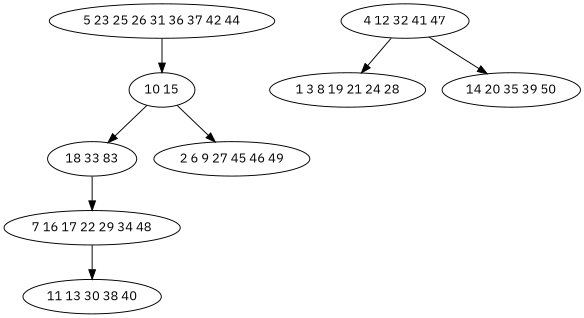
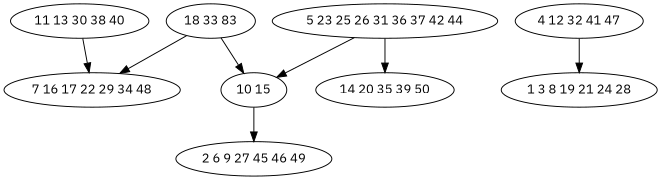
edge "4 12 32 41 47" -> "14 20 35 39 50": now "5 23 25 26 31 36 37 42 44" -> "14 20 35 39 50"
edge "10 15" -> "18 33 83": reversed
edge "7 16 17 22 29 34 48" -> "11 13 30 38 40": reversed
